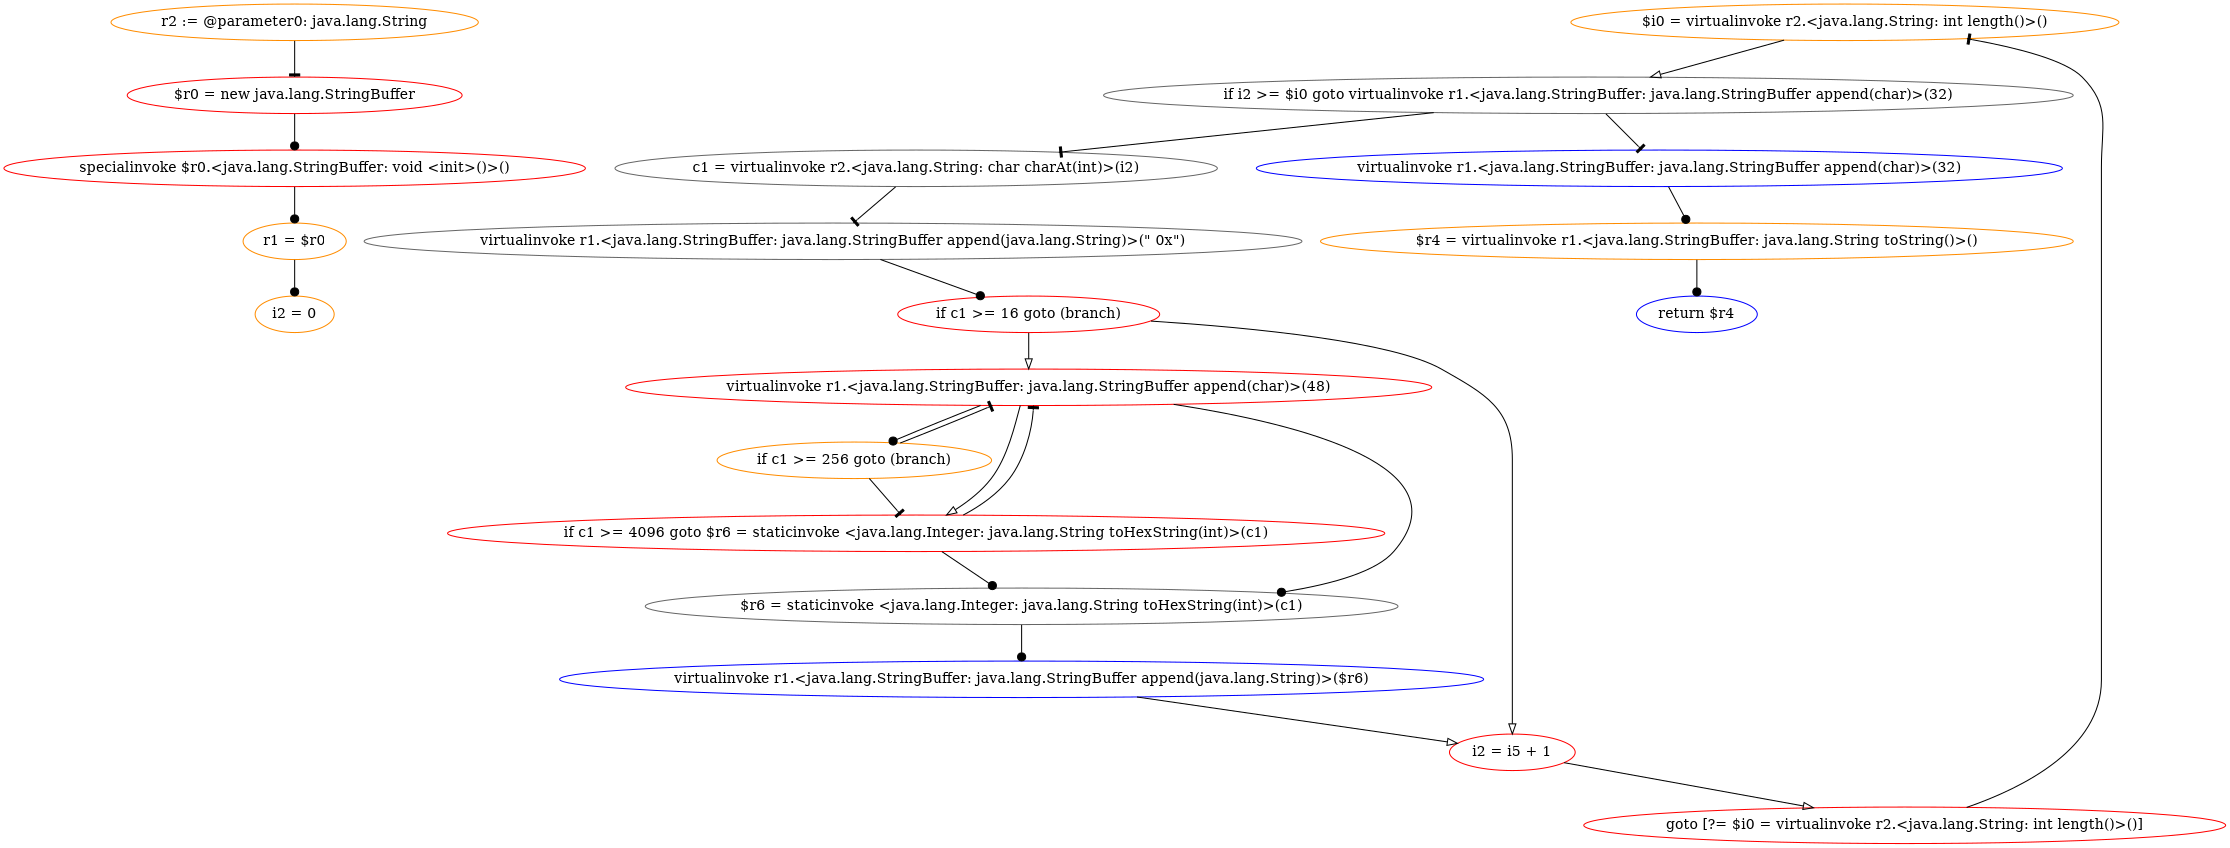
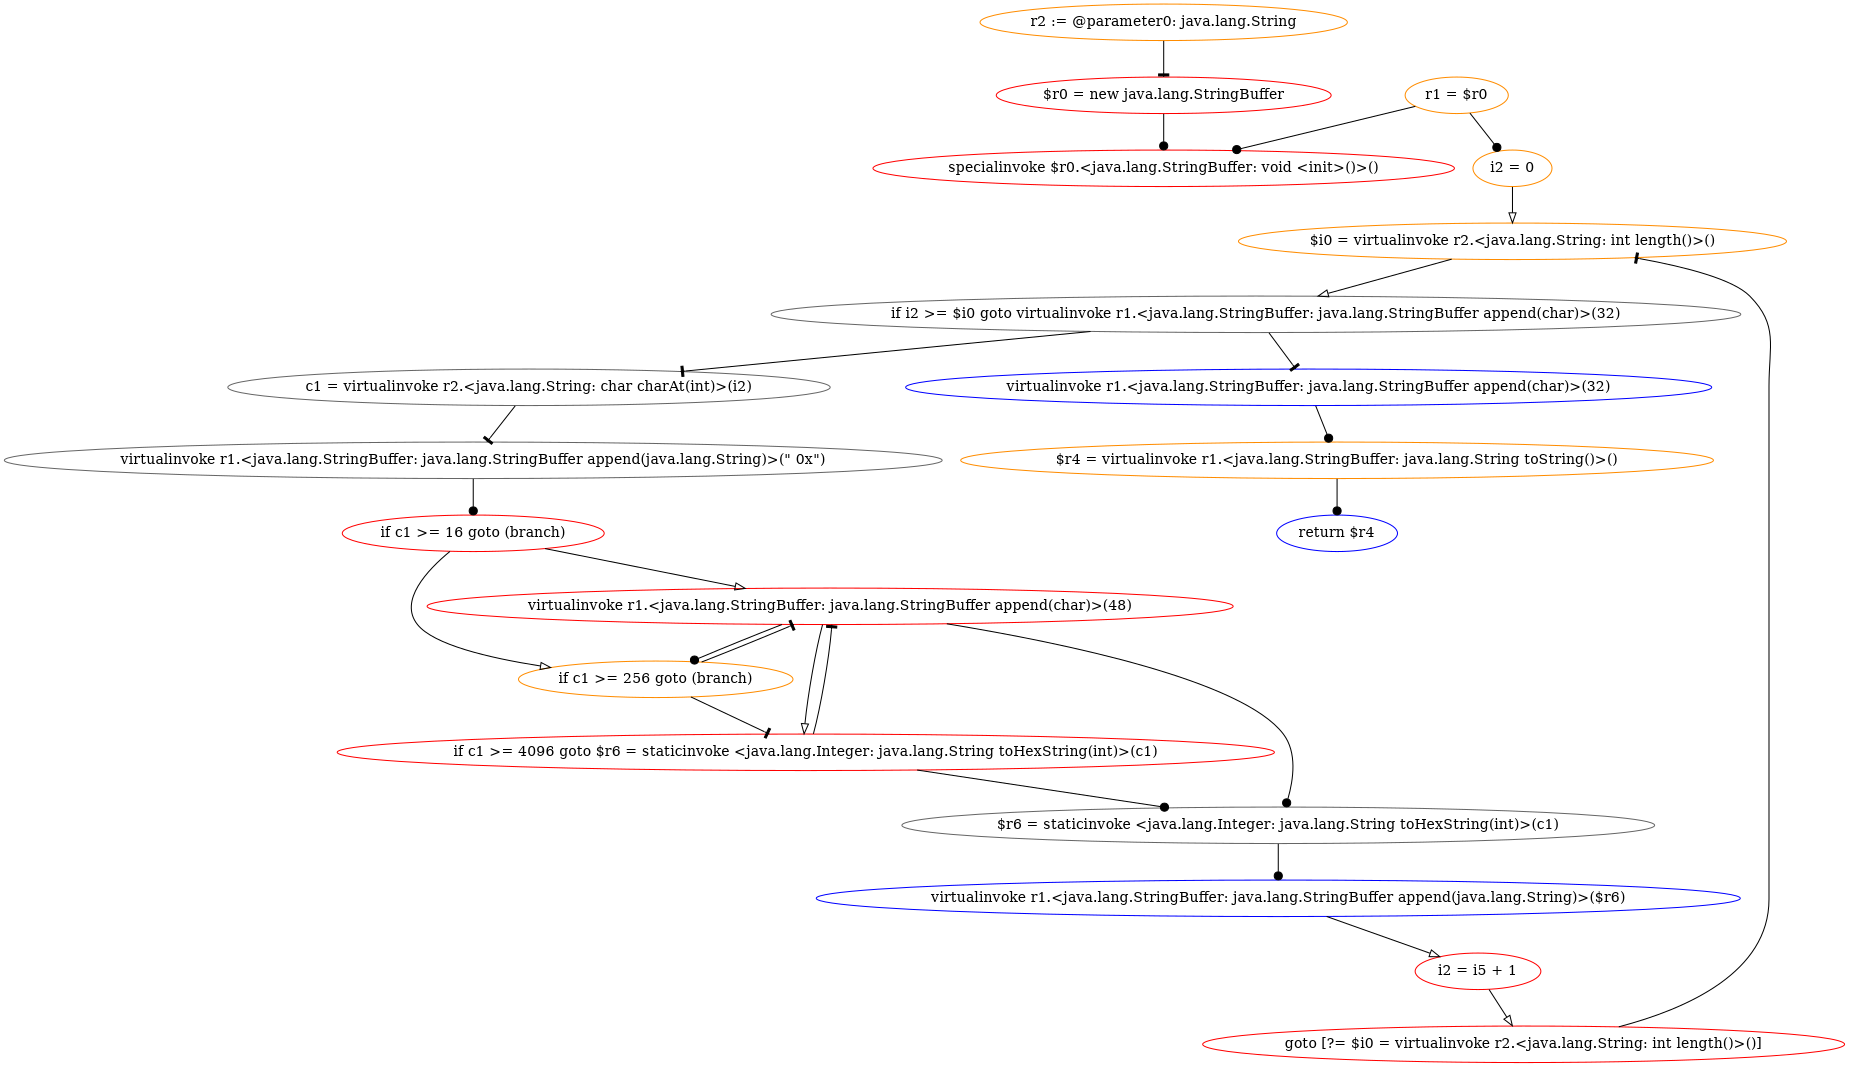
edge "i2 = 0" -> "$i0 = virtualinvoke r2.<java.lang.String: int length()>()": added
edge "specialinvoke $r0.<java.lang.StringBuffer: void <init>()>()" -> "r1 = $r0": reversed
edge "if c1 >= 16 goto (branch)" -> "i2 = i5 + 1": now "if c1 >= 16 goto (branch)" -> "if c1 >= 256 goto (branch)"
